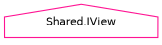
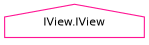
node "Shared.IView": label "Shared.IView" -> "IView.IView"
